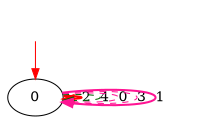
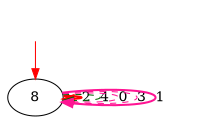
node "0": label "0" -> "8"
